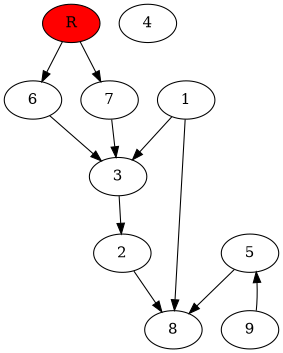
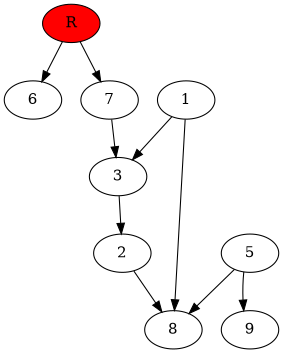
node "4": removed
edge "6" -> "3": removed
edge "9" -> "5": reversed
